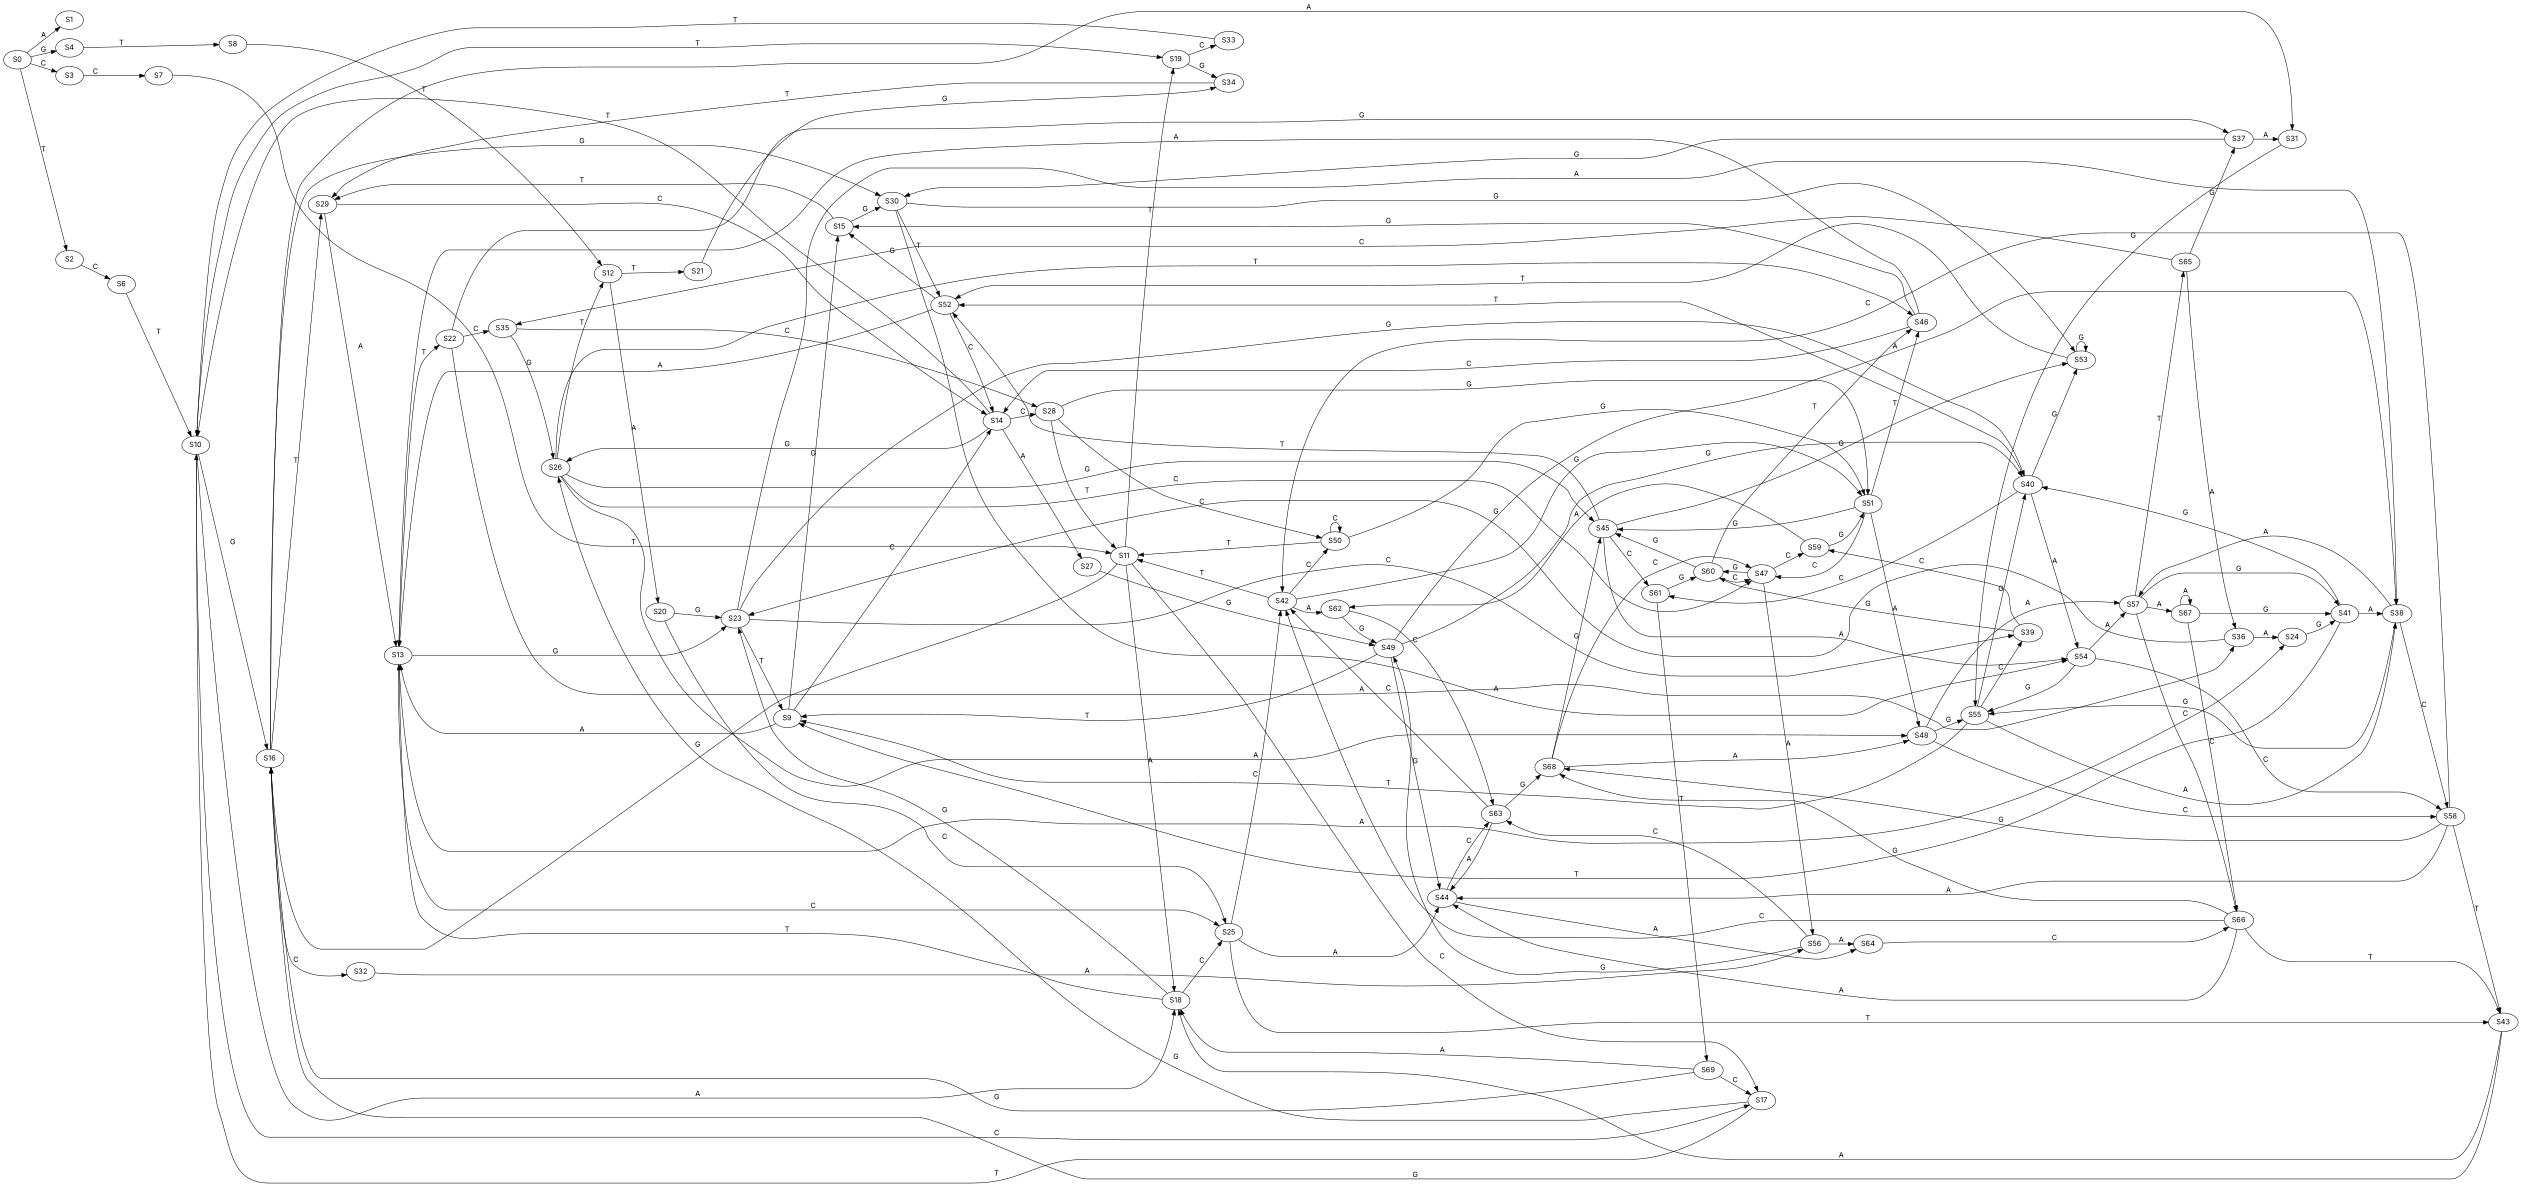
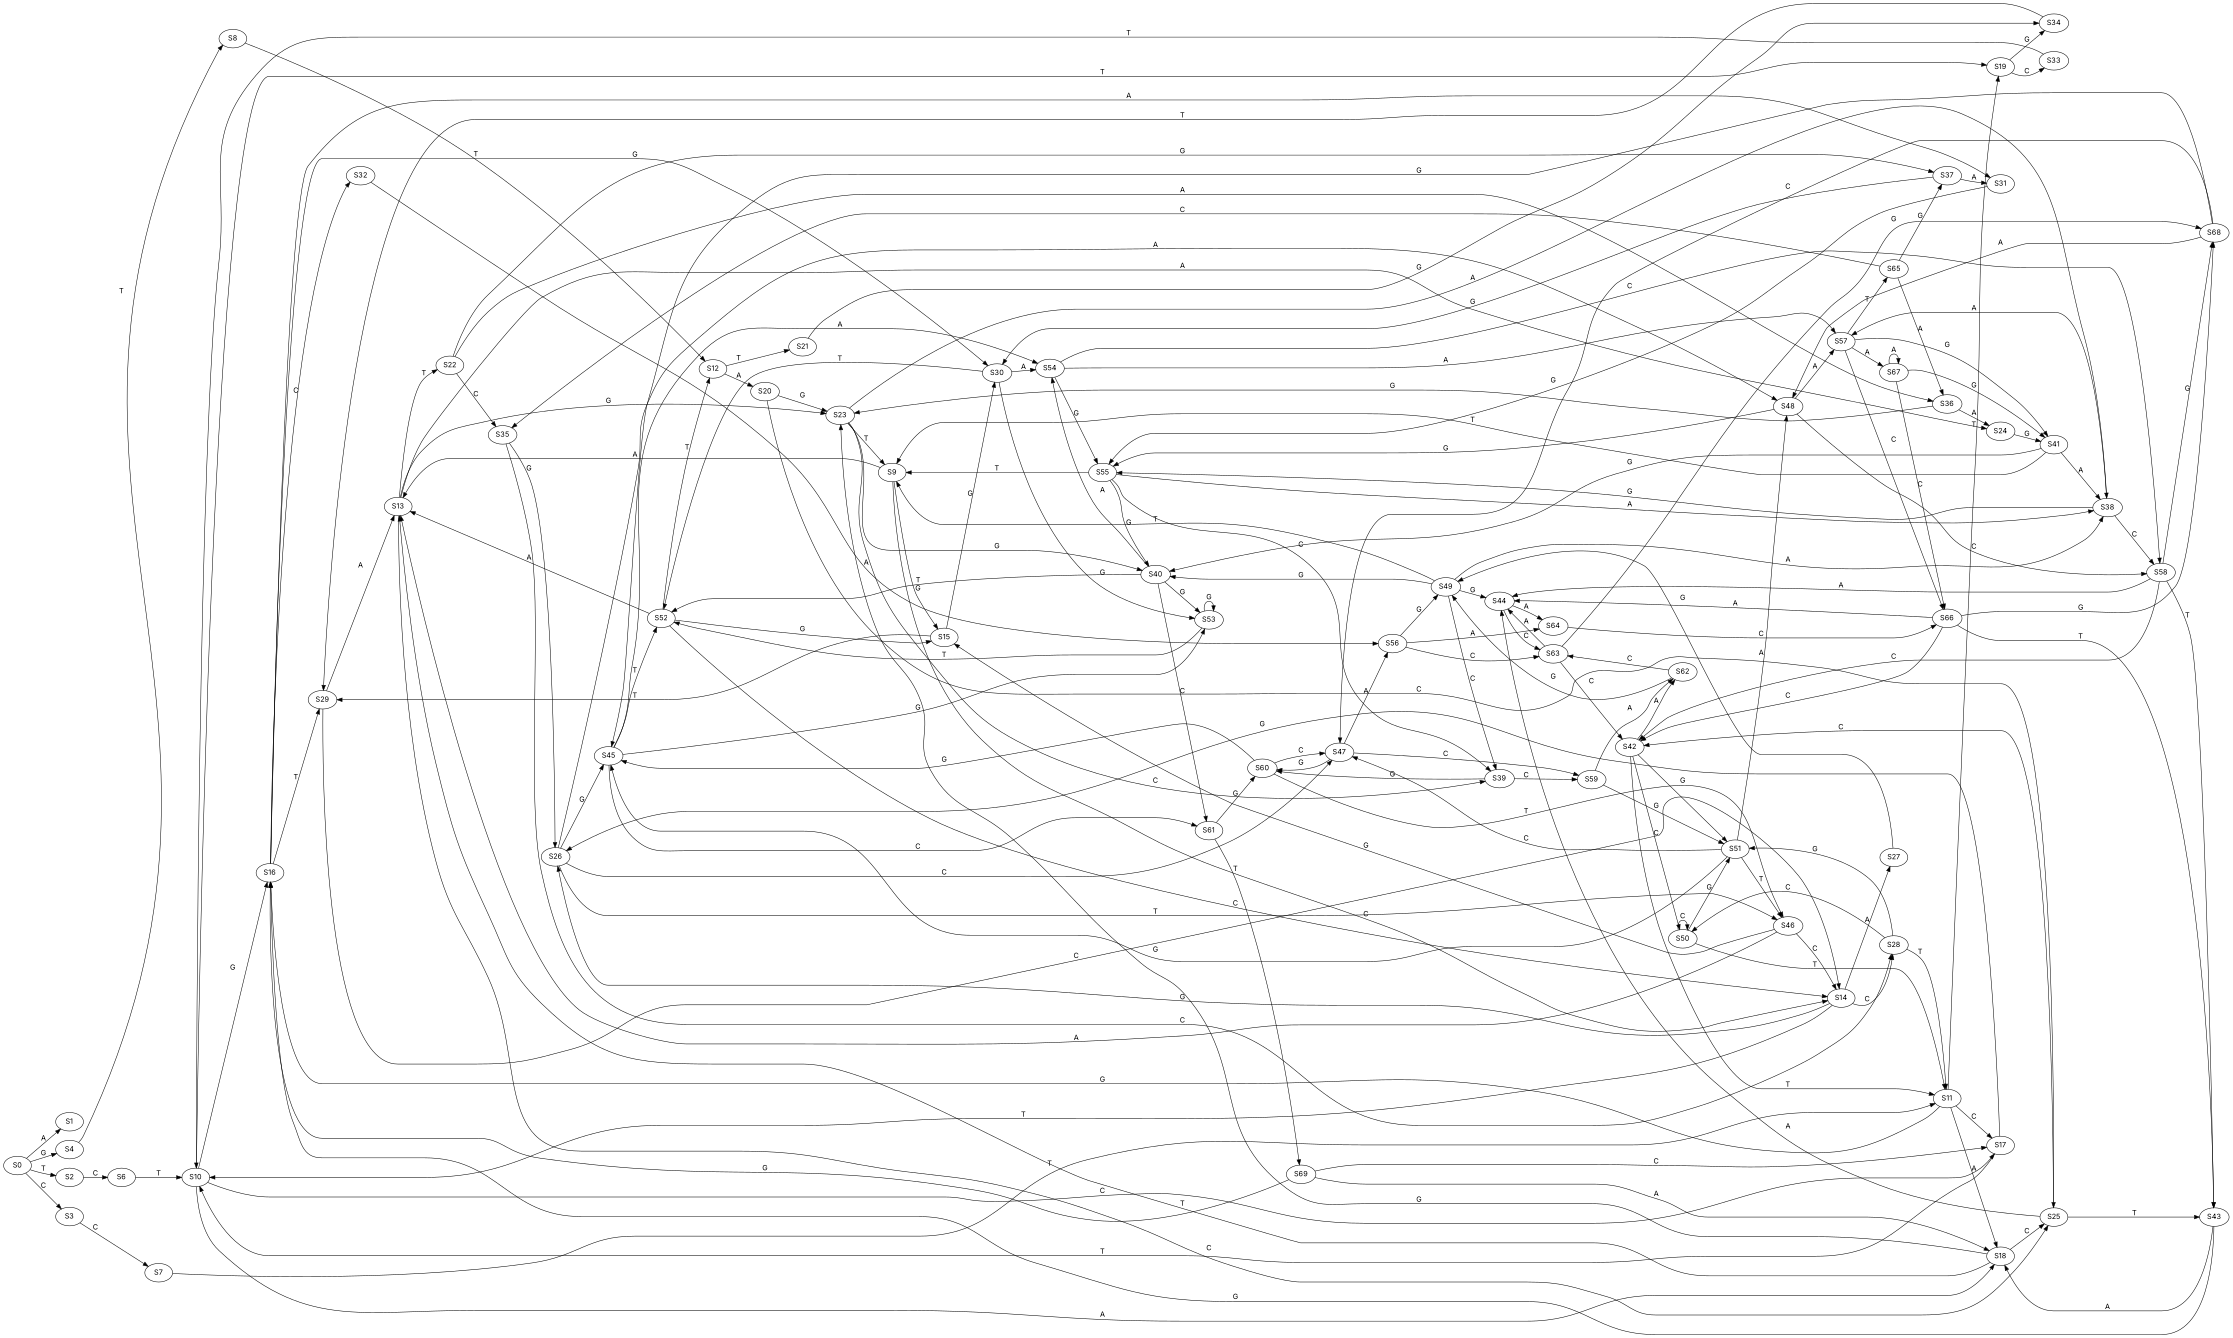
edge "S26" -> "S12": now "S52" -> "S12"
edge "S49" -> "S39": added, label "C"
